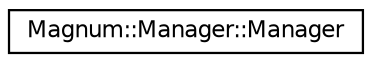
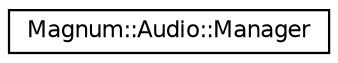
node "Magnum::Manager::Manager": label "Magnum::Manager::Manager" -> "Magnum::Audio::Manager"
